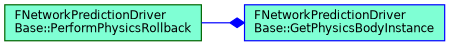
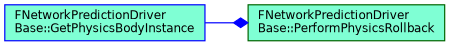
edge "FNetworkPredictionDriver Base::PerformPhysicsRollback" -> "FNetworkPredictionDriver Base::GetPhysicsBodyInstance": reversed
